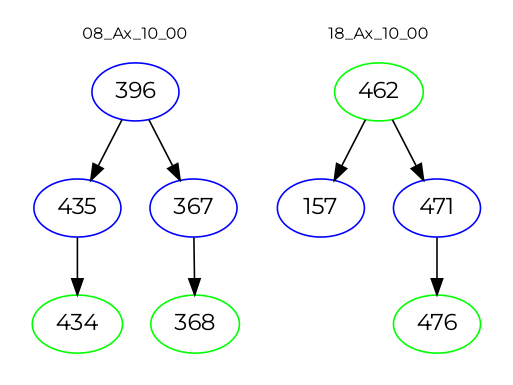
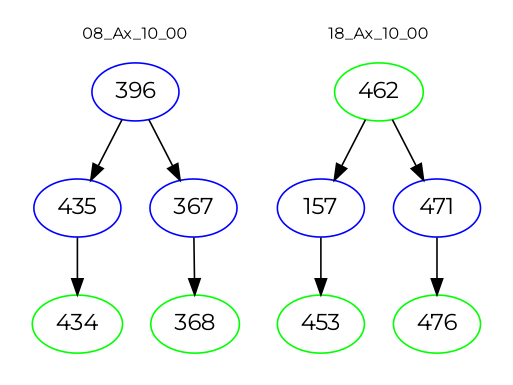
node "453": added
